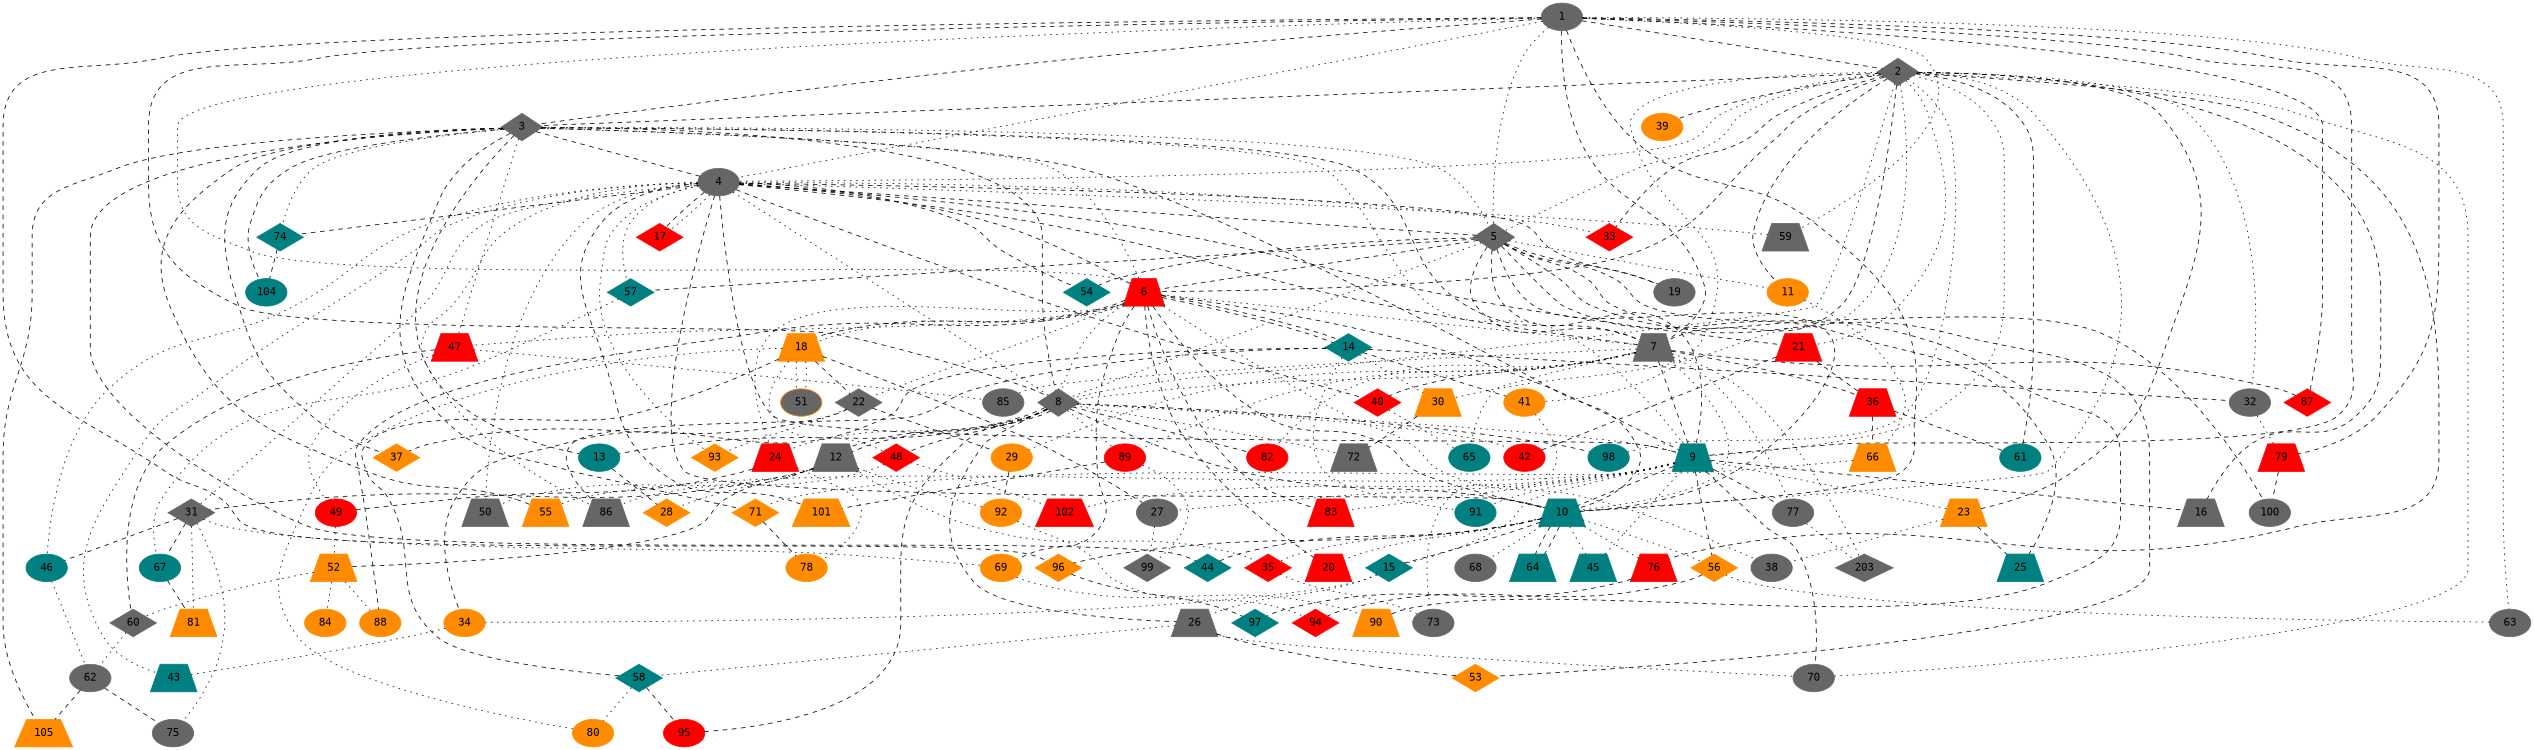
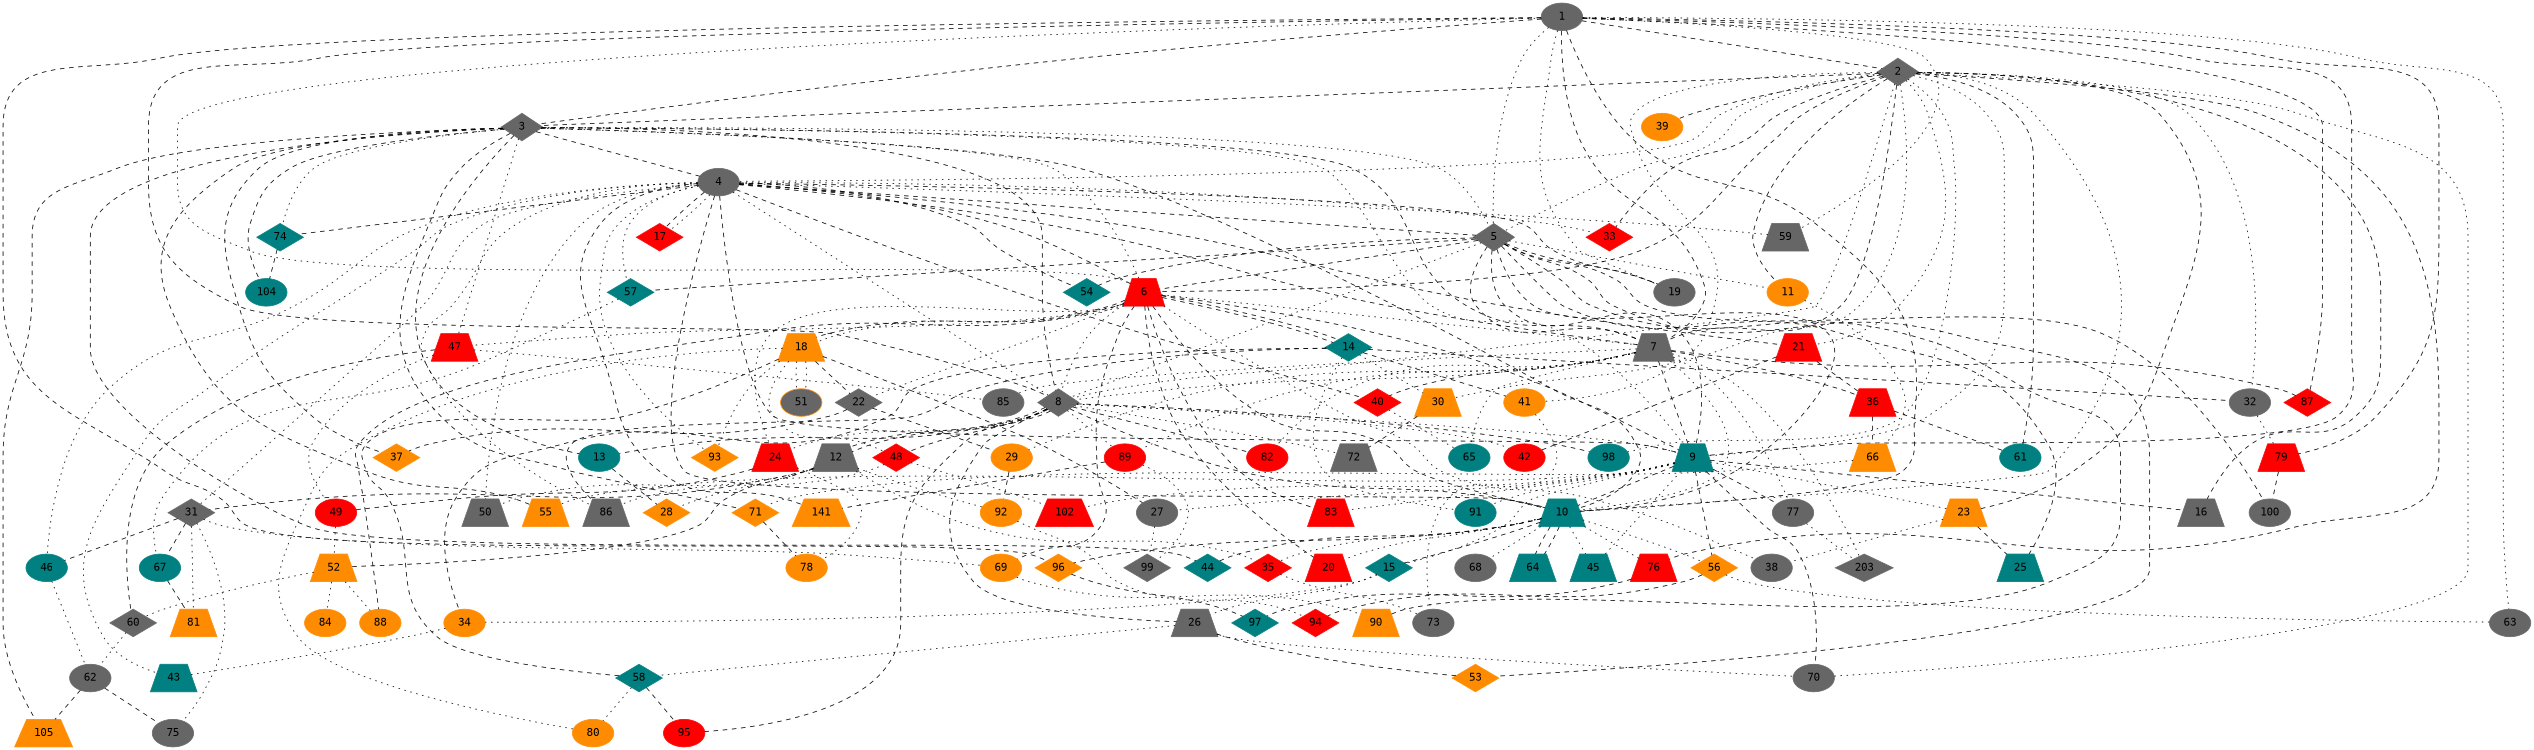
edge "1" -- "4": now "1" -- "19"
edge "22" -- "93": now "18" -- "93"
node "101": label "101" -> "141"
